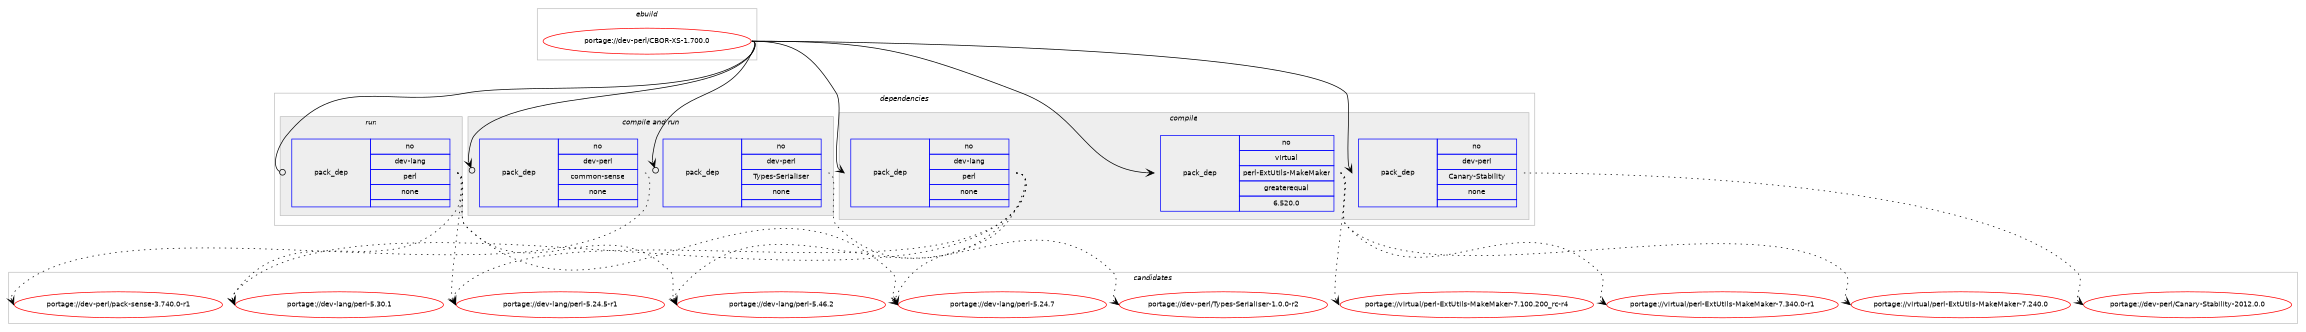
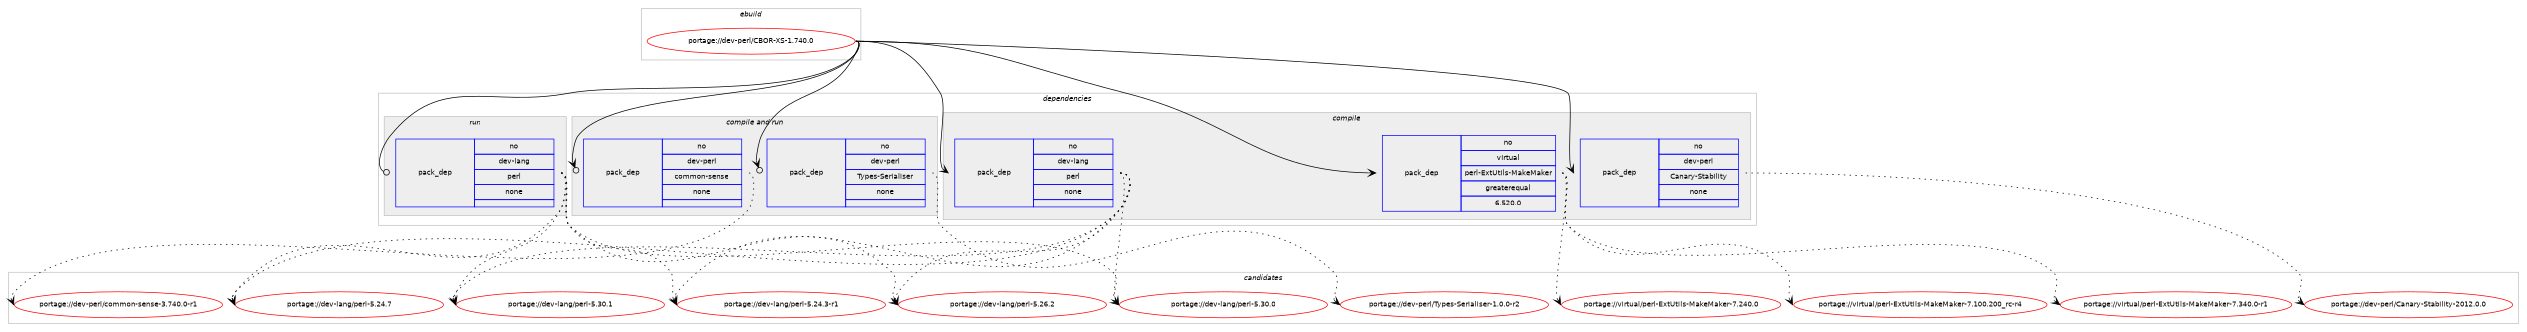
node "portage://dev-perl/CBOR-XS-1.700.0": label "portage://dev-perl/CBOR-XS-1.700.0" -> "portage://dev-perl/CBOR-XS-1.740.0"
node "portage://dev-perl/pack-sense-3.740.0-r1": label "portage://dev-perl/pack-sense-3.740.0-r1" -> "portage://dev-perl/common-sense-3.740.0-r1"
node "portage://dev-lang/perl-5.24.5-r1": label "portage://dev-lang/perl-5.24.5-r1" -> "portage://dev-lang/perl-5.24.3-r1"
node "portage://dev-lang/perl-5.46.2": label "portage://dev-lang/perl-5.46.2" -> "portage://dev-lang/perl-5.26.2"
node "portage://dev-lang/perl-5.30.0": added
